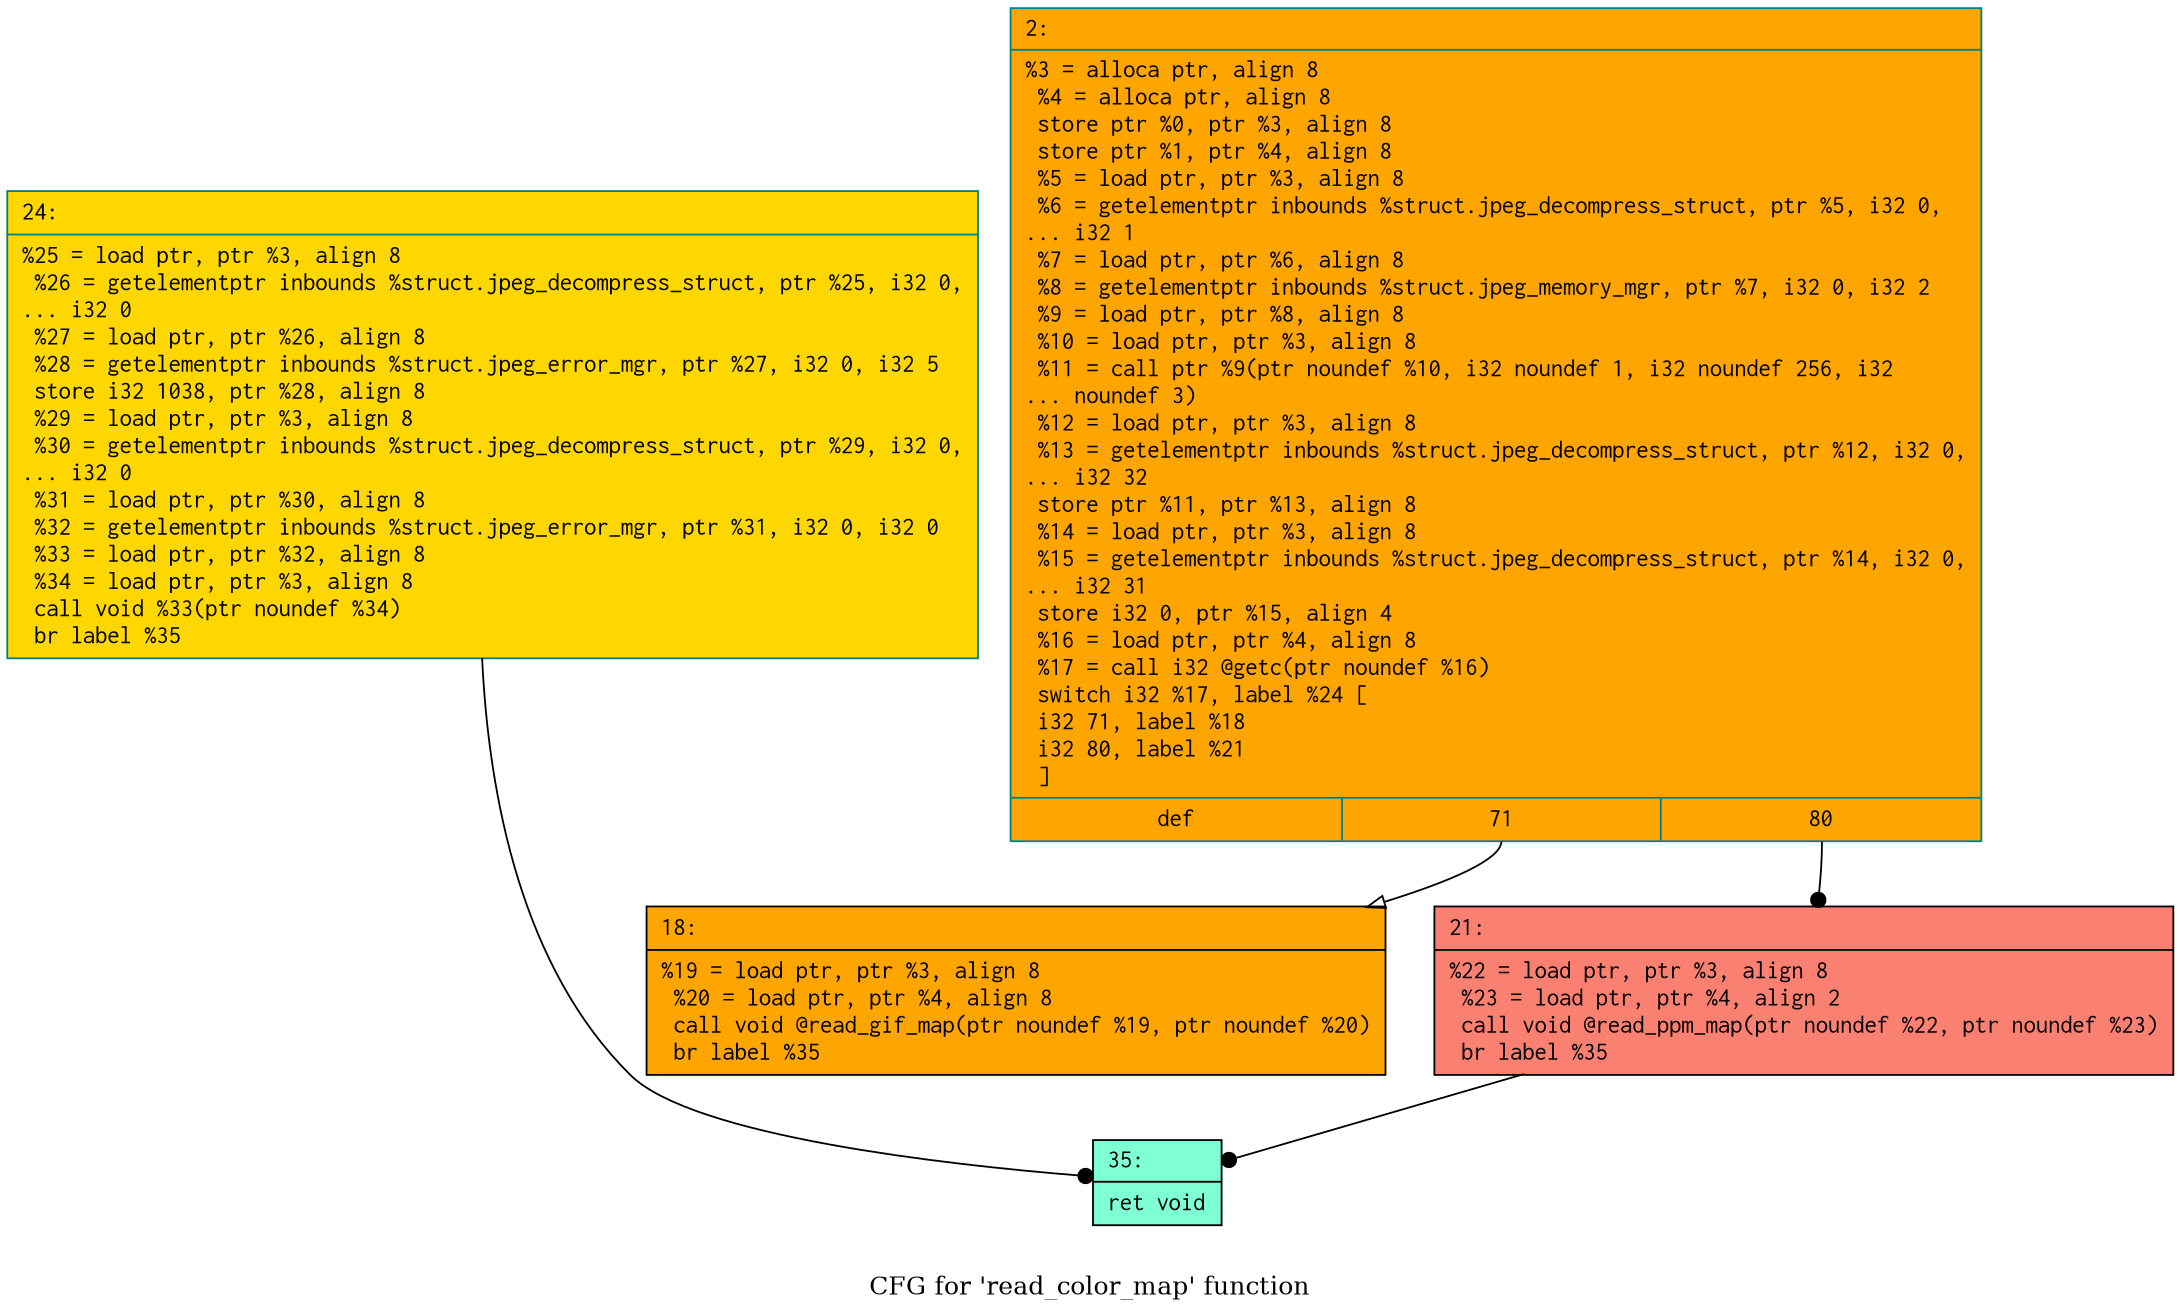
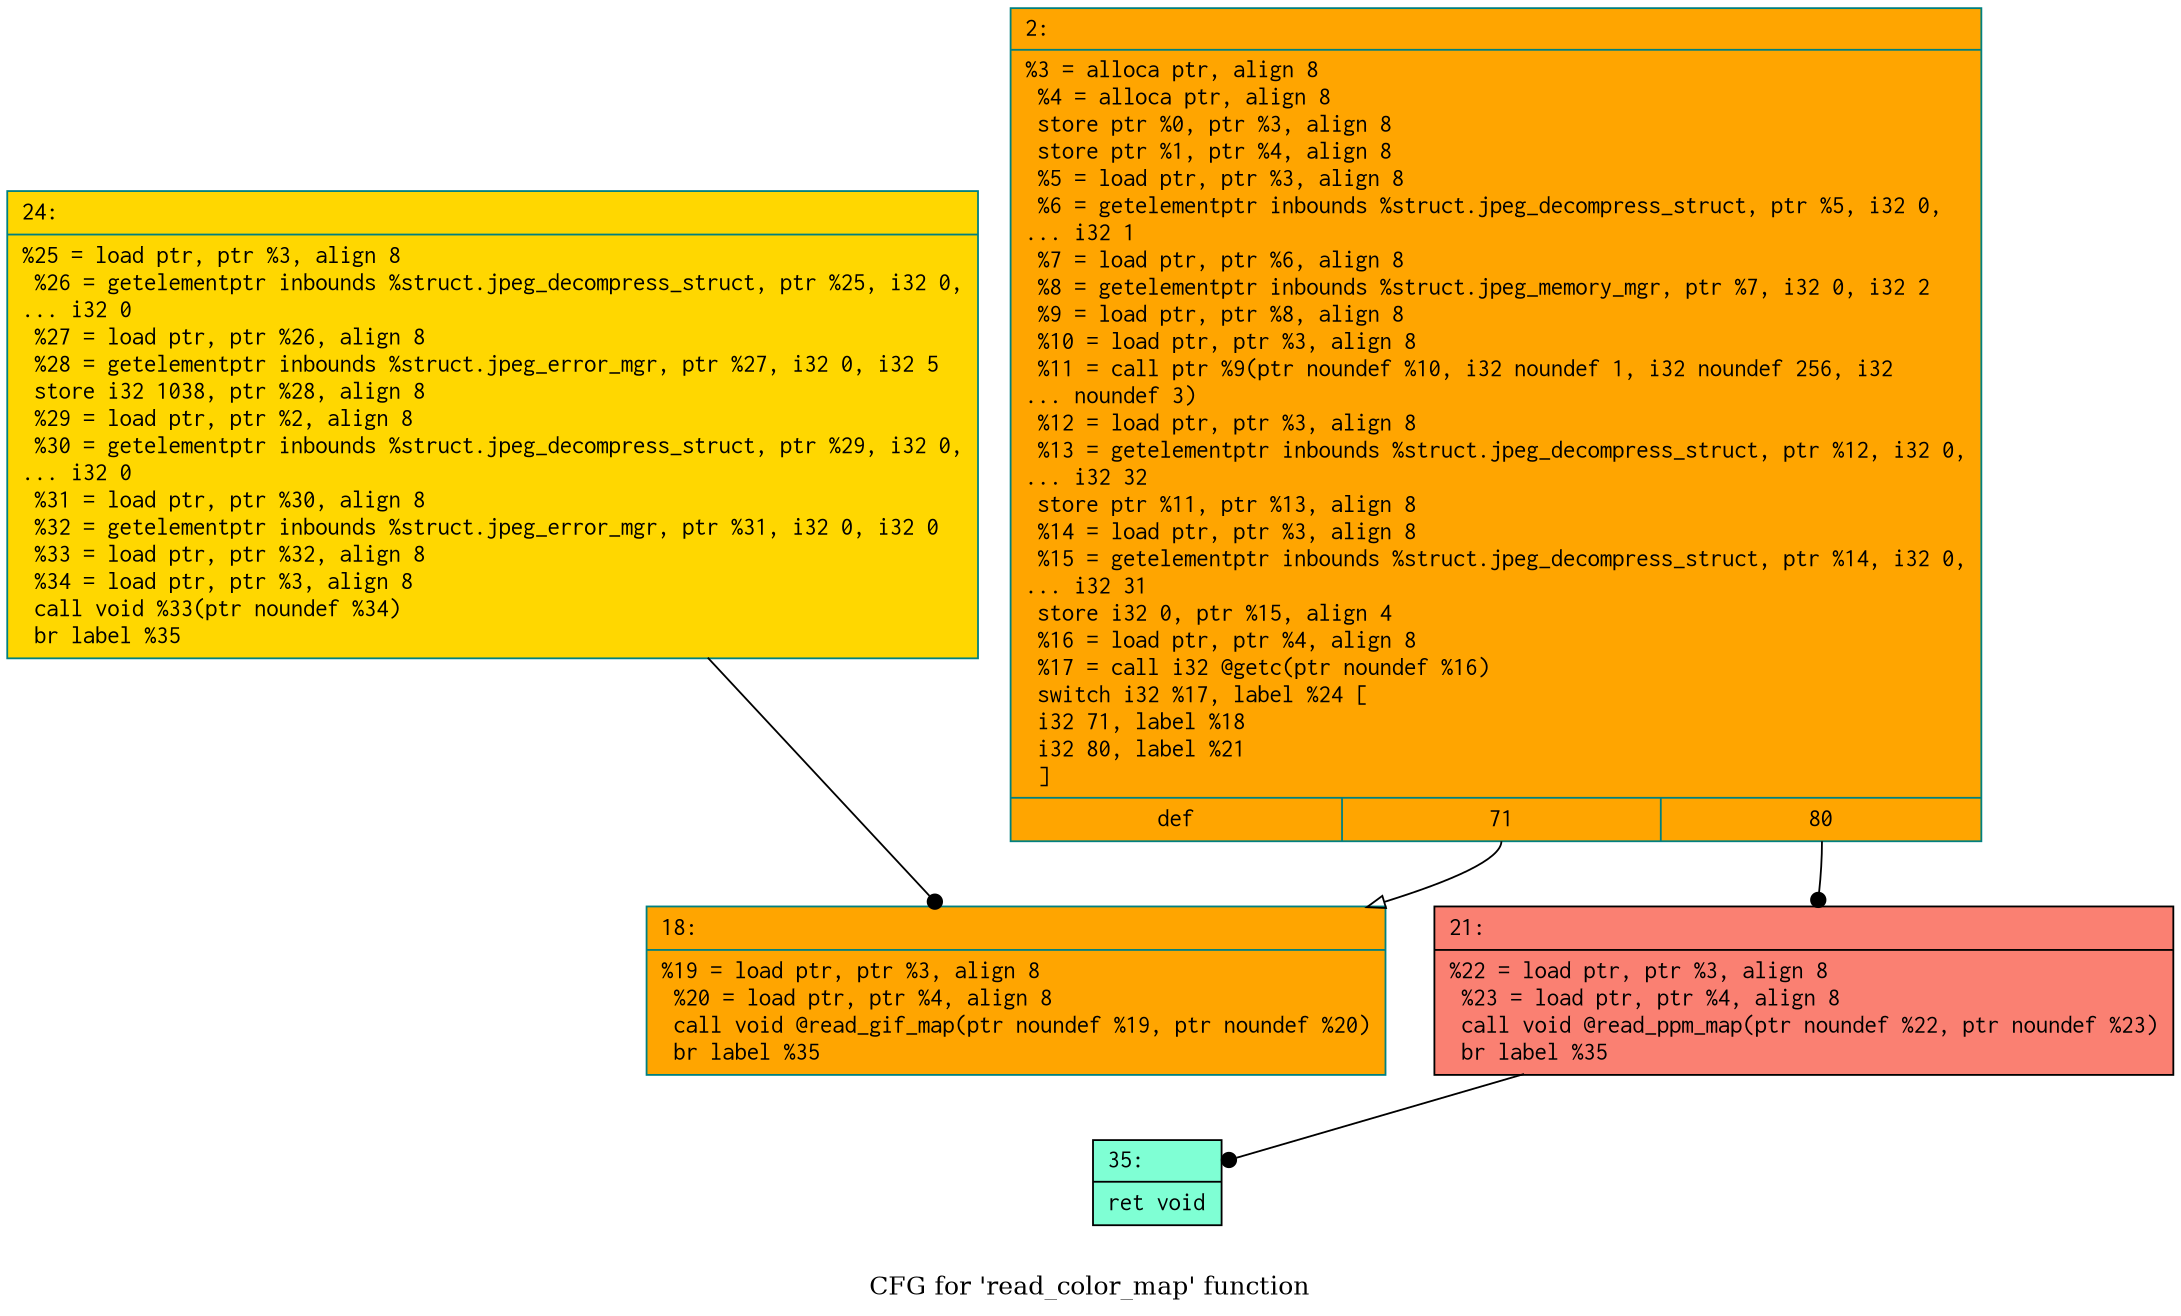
node "24:": text "%29 = load ptr, ptr %3, align 8" -> "%29 = load ptr, ptr %2, align 8"
node "18:": color black -> teal
node "21:": text "%23 = load ptr, ptr %4, align 2" -> "%23 = load ptr, ptr %4, align 8"
edge "24:" -> "35:": now "24:" -> "18:"
